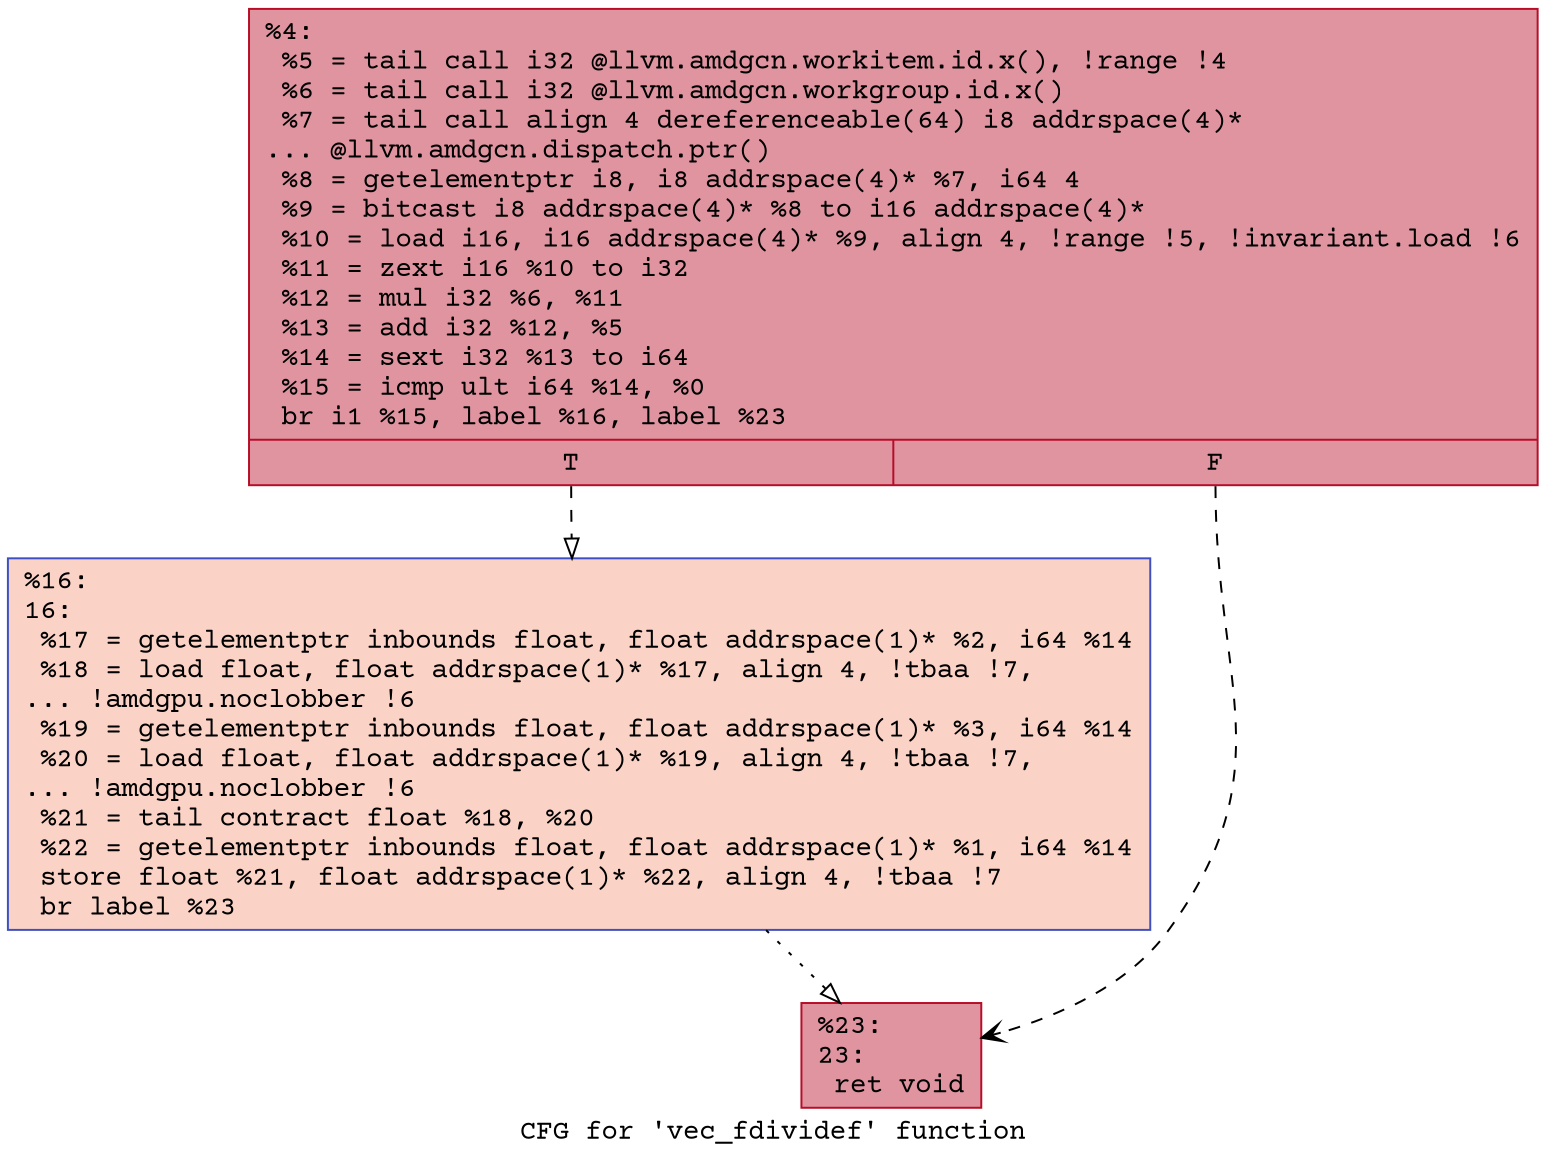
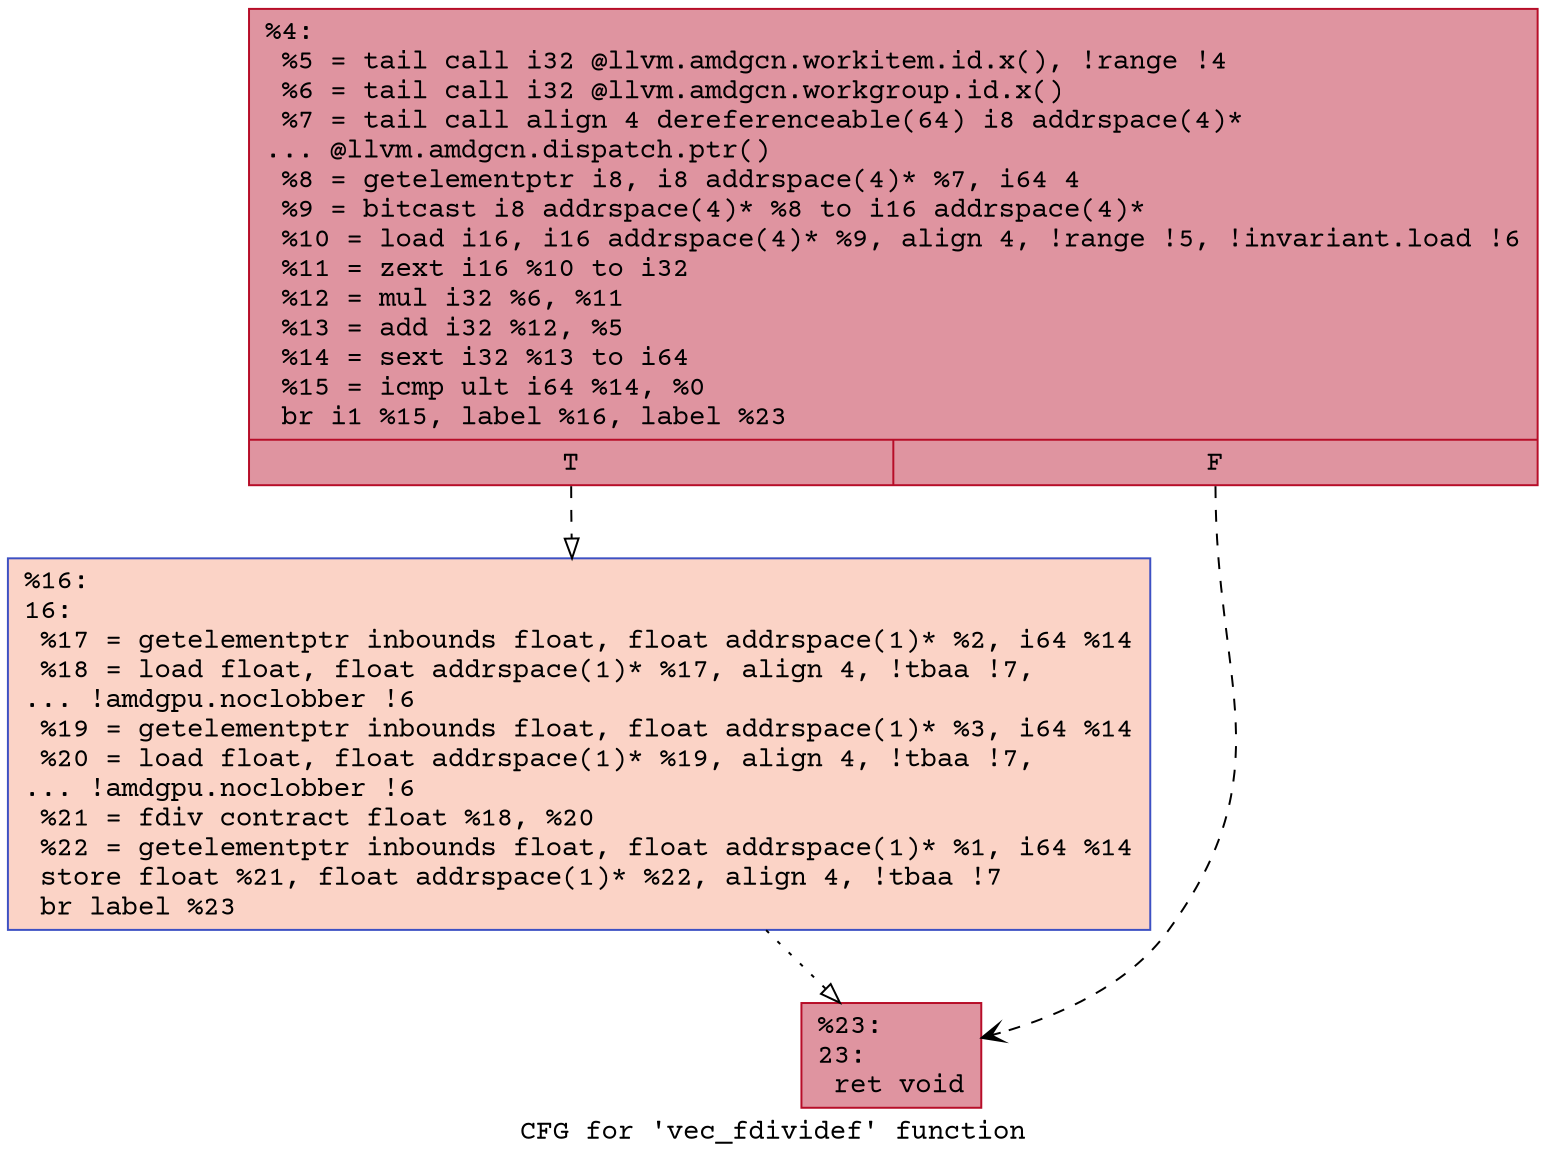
node "%16:": text "%21 = tail contract float %18, %20" -> "%21 = fdiv contract float %18, %20"
